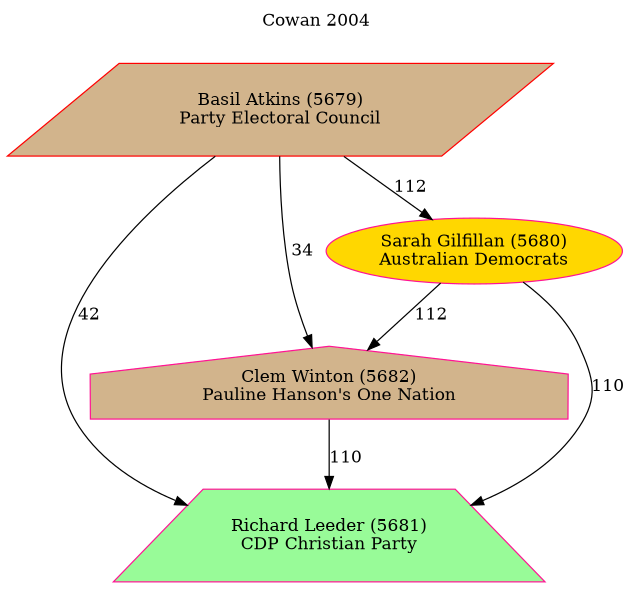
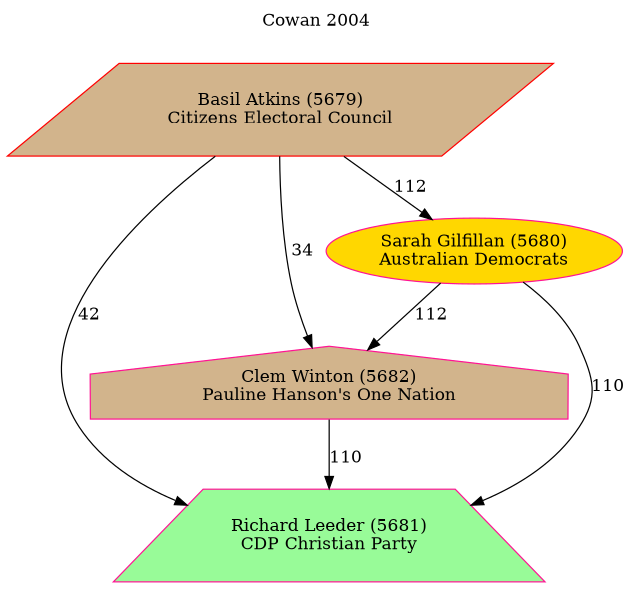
node "Basil Atkins (5679) Party Electoral Council": label "Basil Atkins (5679) Party Electoral Council" -> "Basil Atkins (5679) Citizens Electoral Council"
